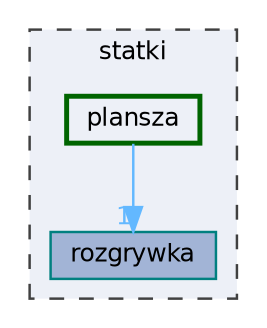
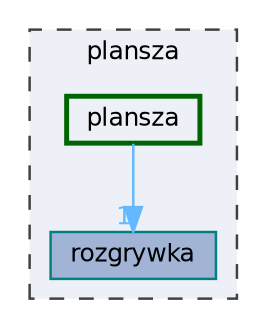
cluster "statki": label "statki" -> "plansza"
